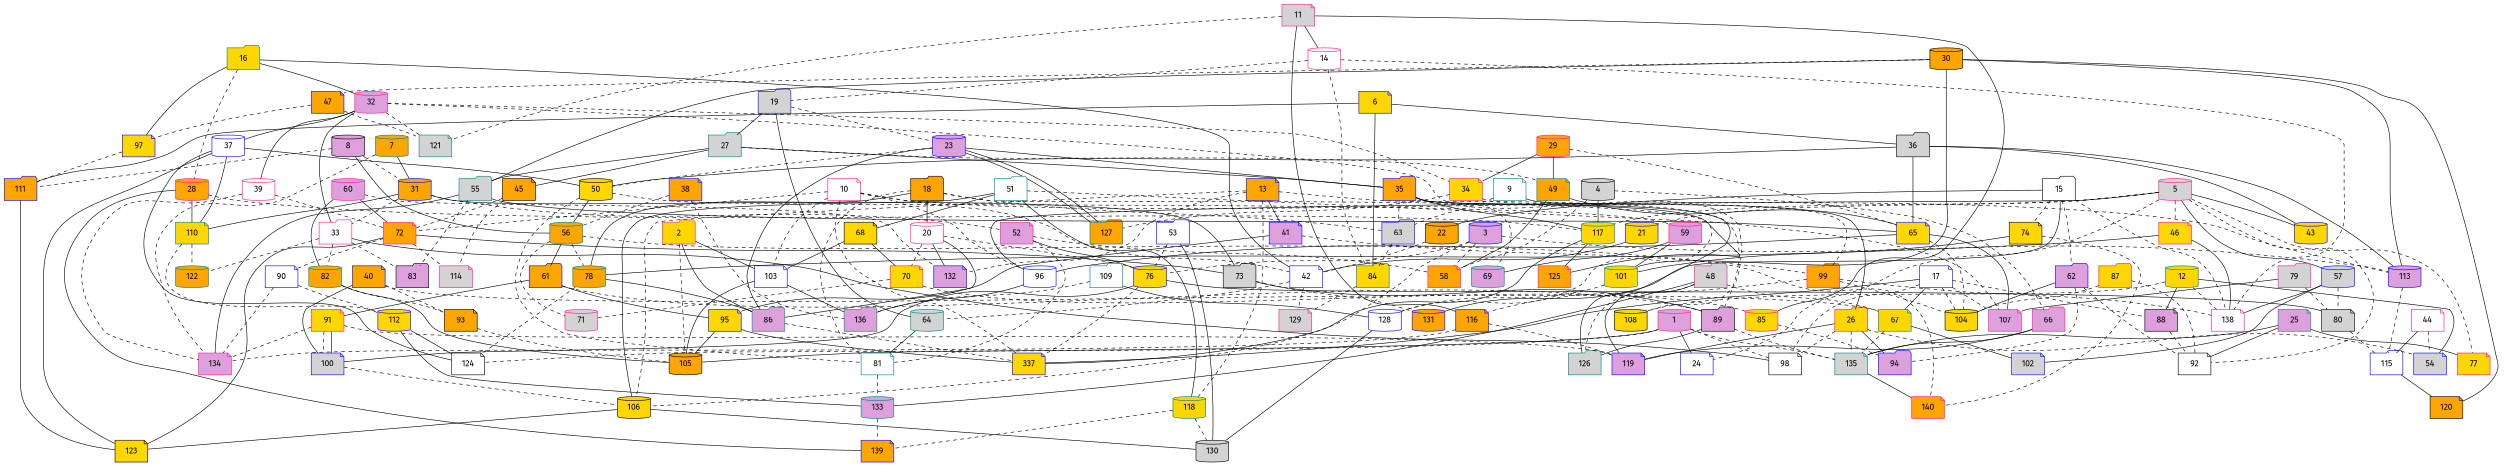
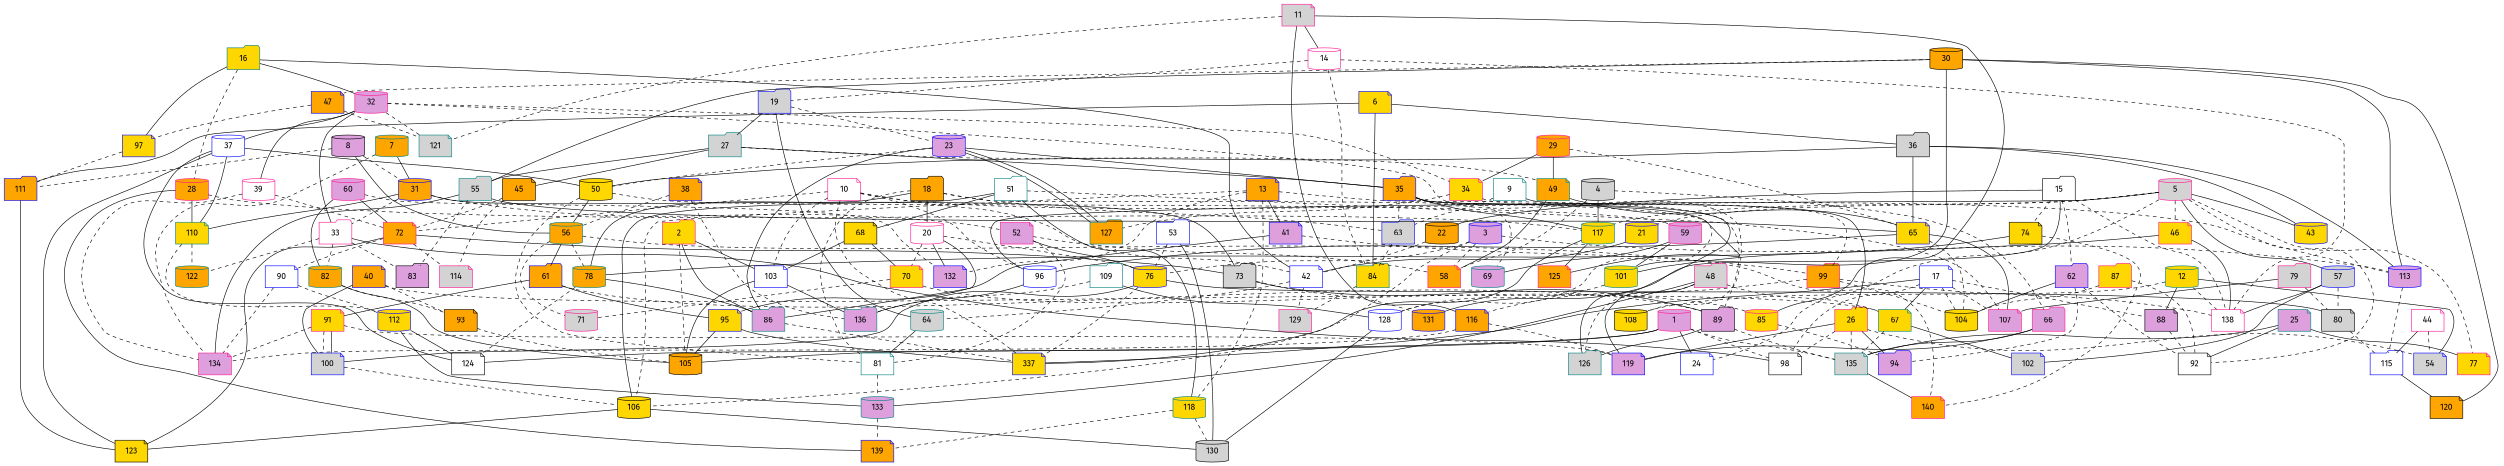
edge "1" -- "124": style dashed -> solid
